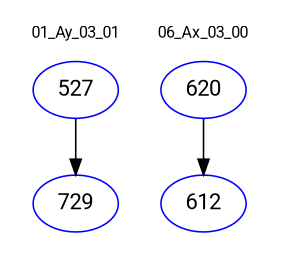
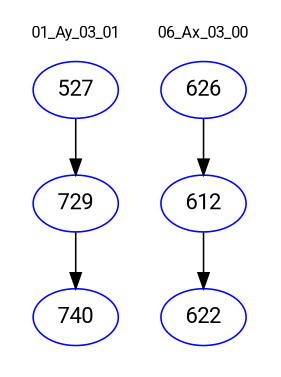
node "620": label "620" -> "626"
node "740": added
node "622": added
